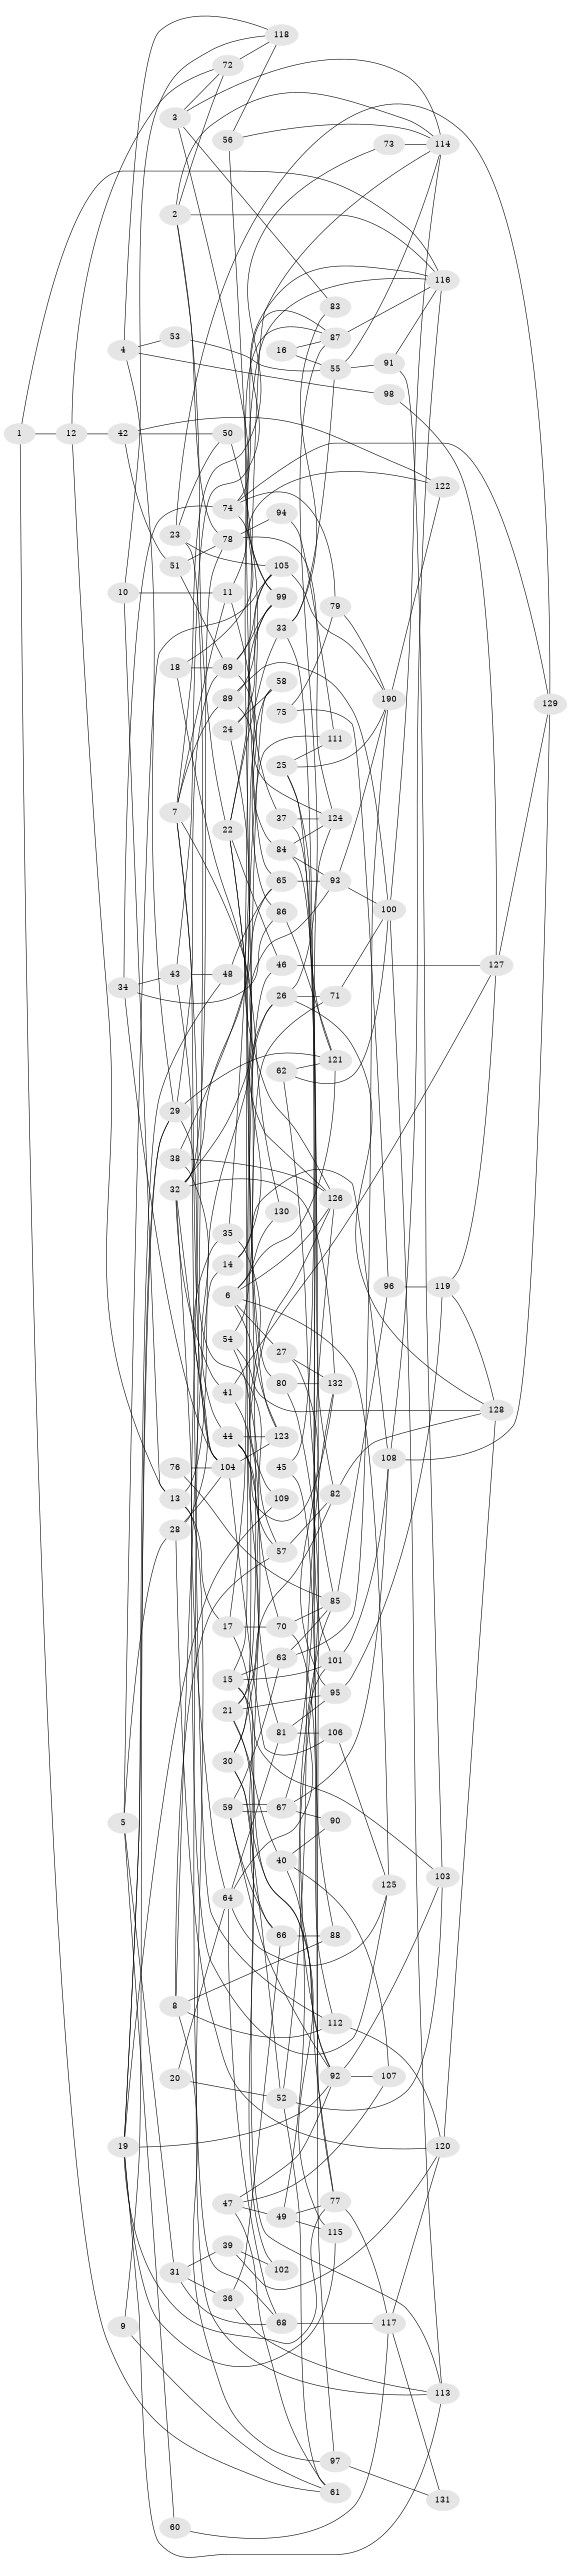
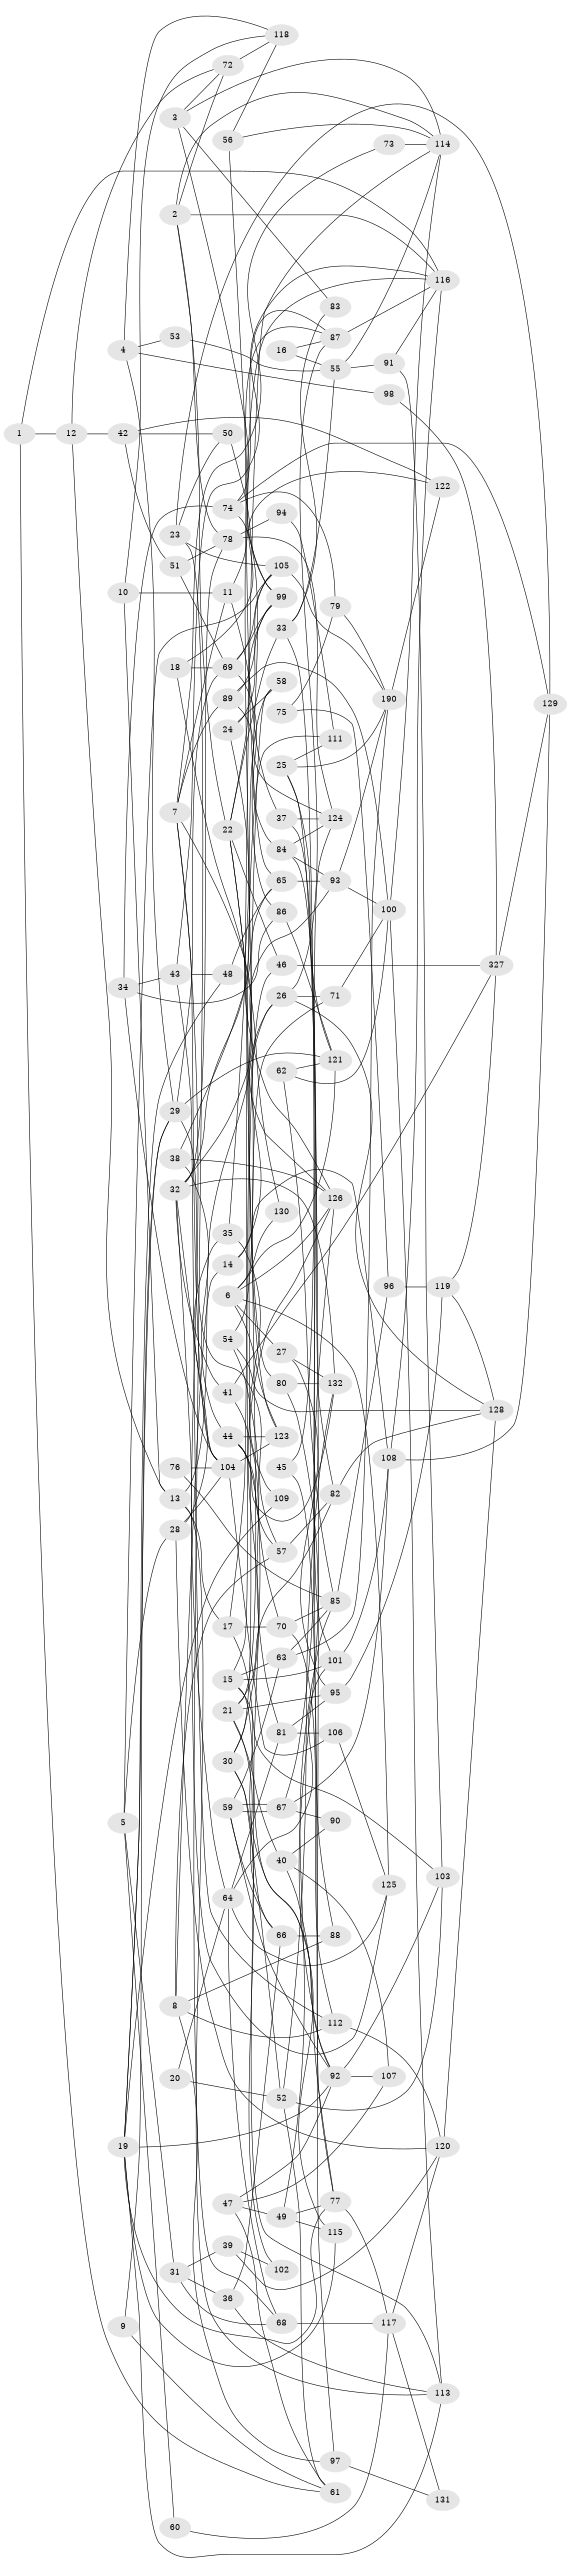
node "127": label "127" -> "327"
